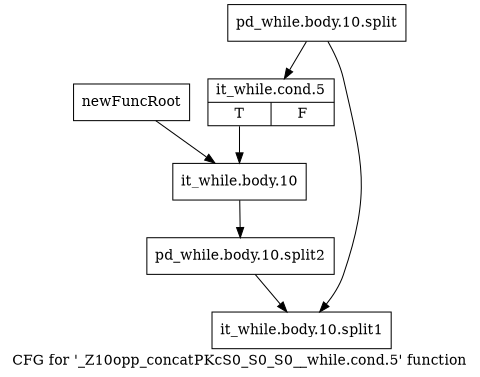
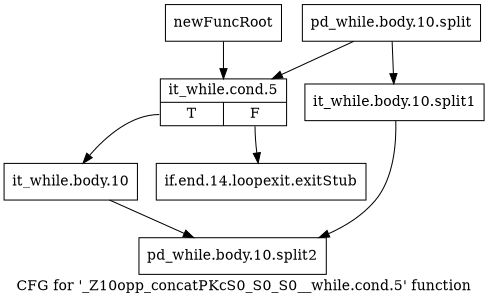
edge "newFuncRoot" -> "it_while.body.10": now "newFuncRoot" -> "it_while.cond.5"
node "if.end.14.loopexit.exitStub": added
edge "pd_while.body.10.split2" -> "it_while.body.10.split1": reversed
